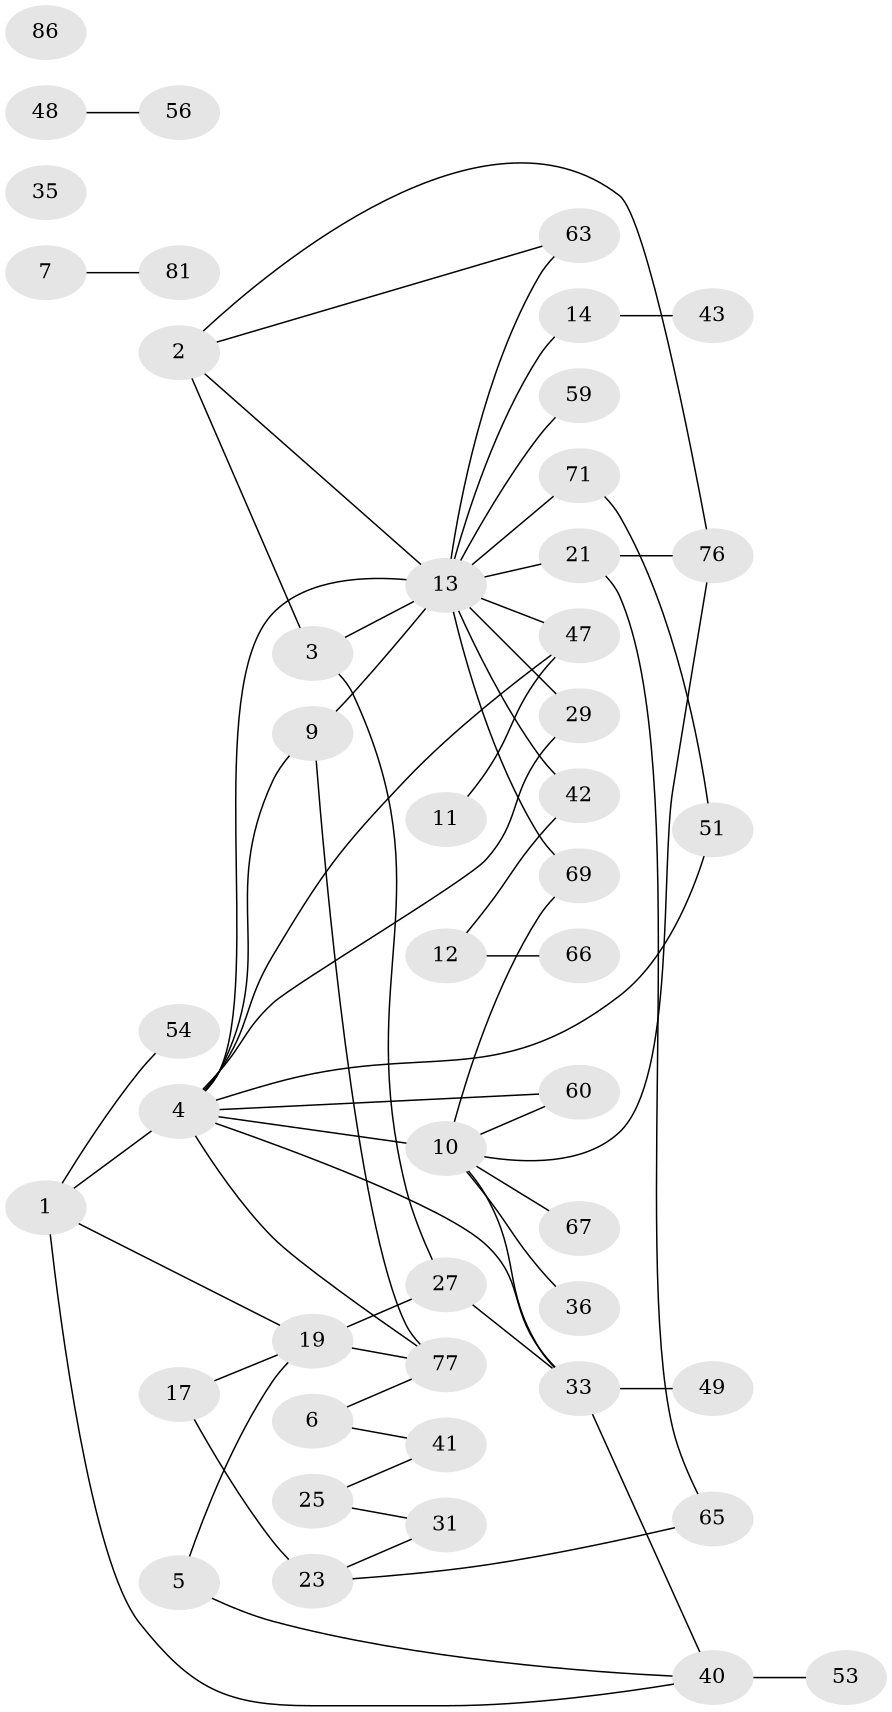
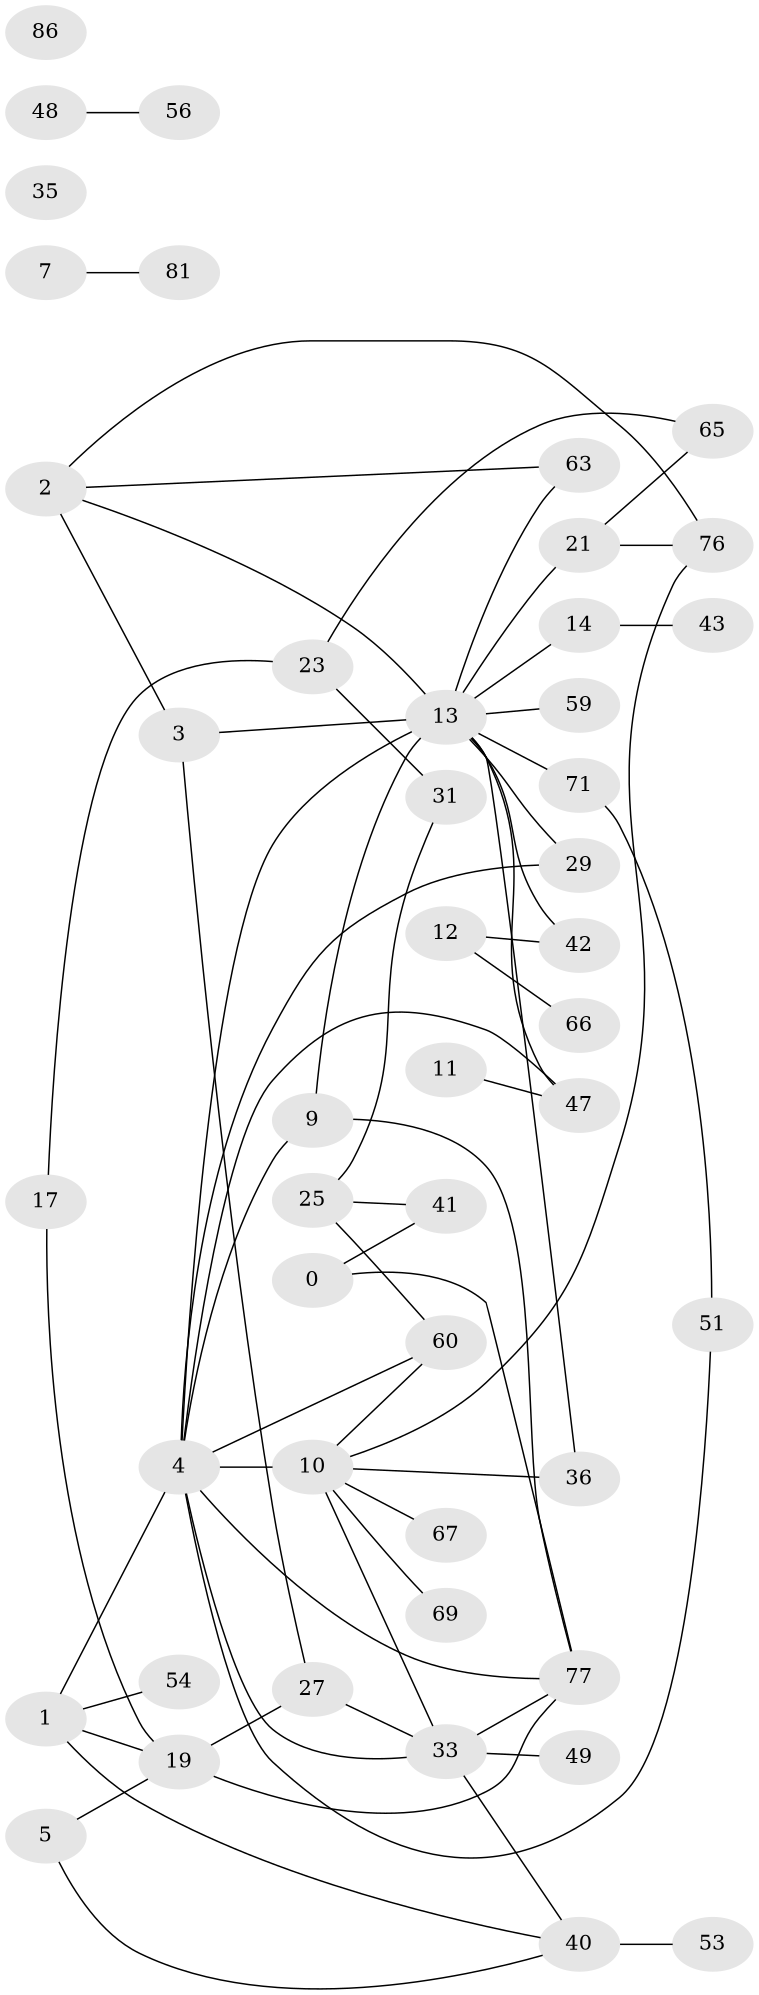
edge "13" -- "69": now "13" -- "36"
edge "25" -- "60": added
node "6": label "6" -> "0"
edge "77" -- "33": added
